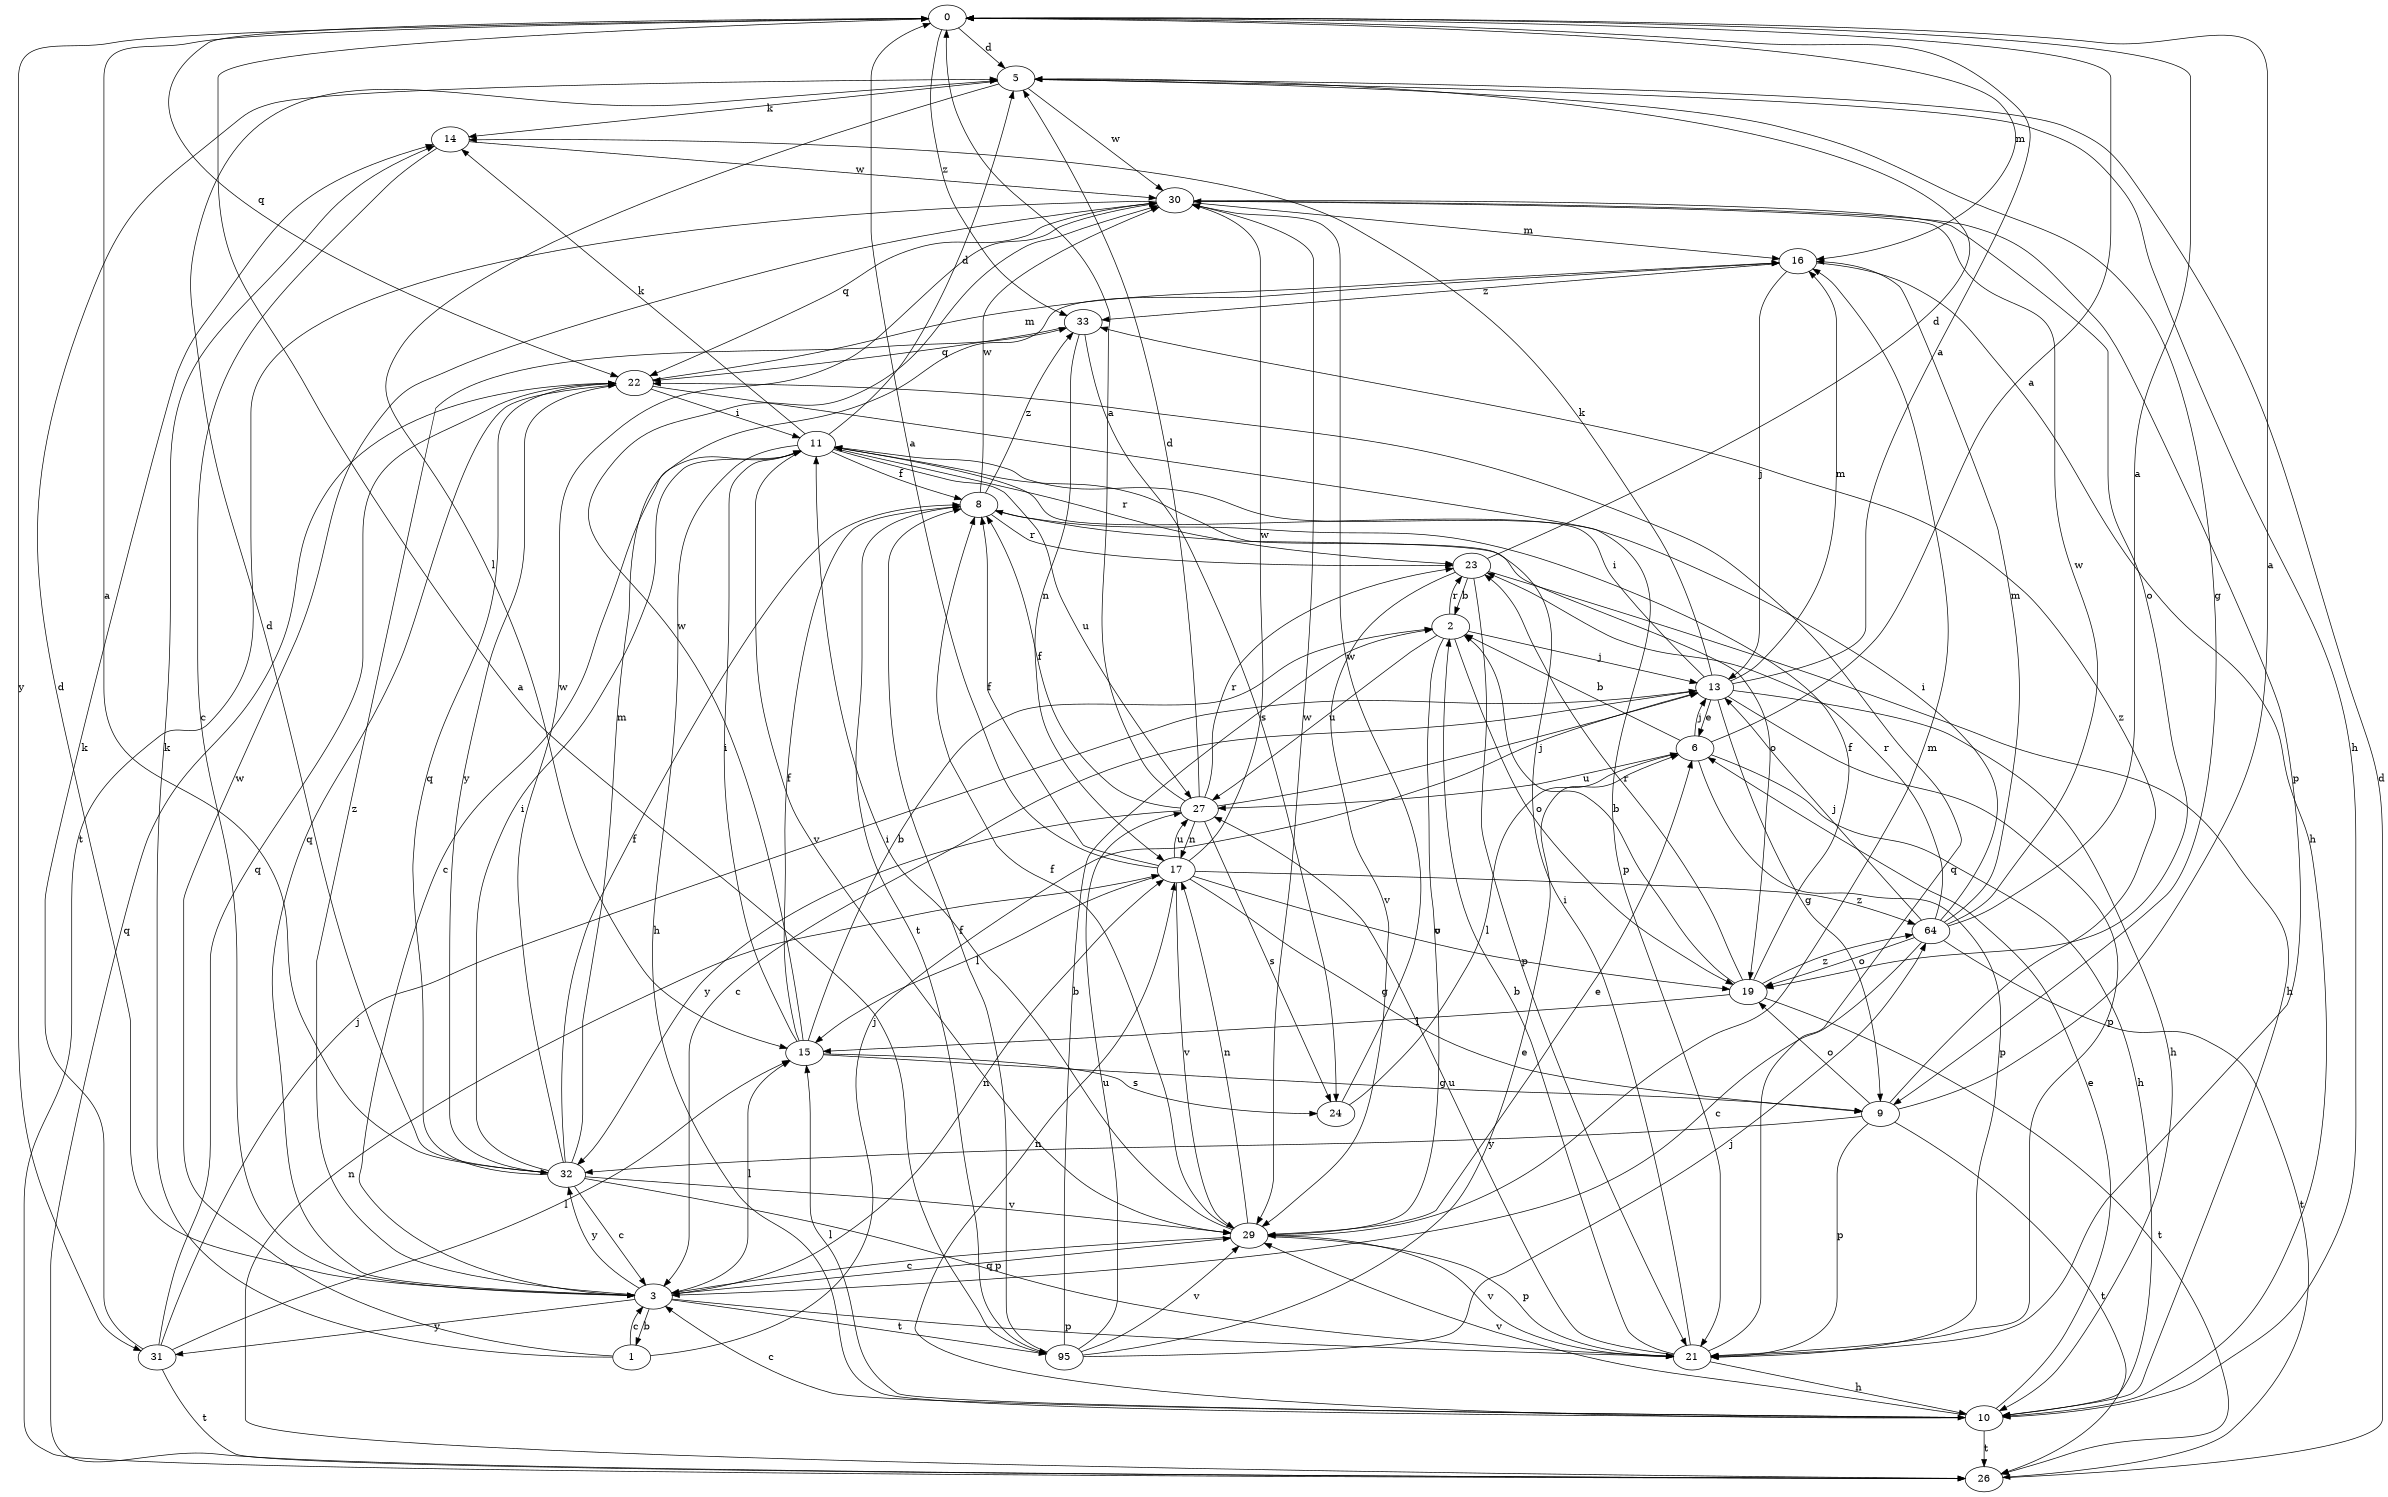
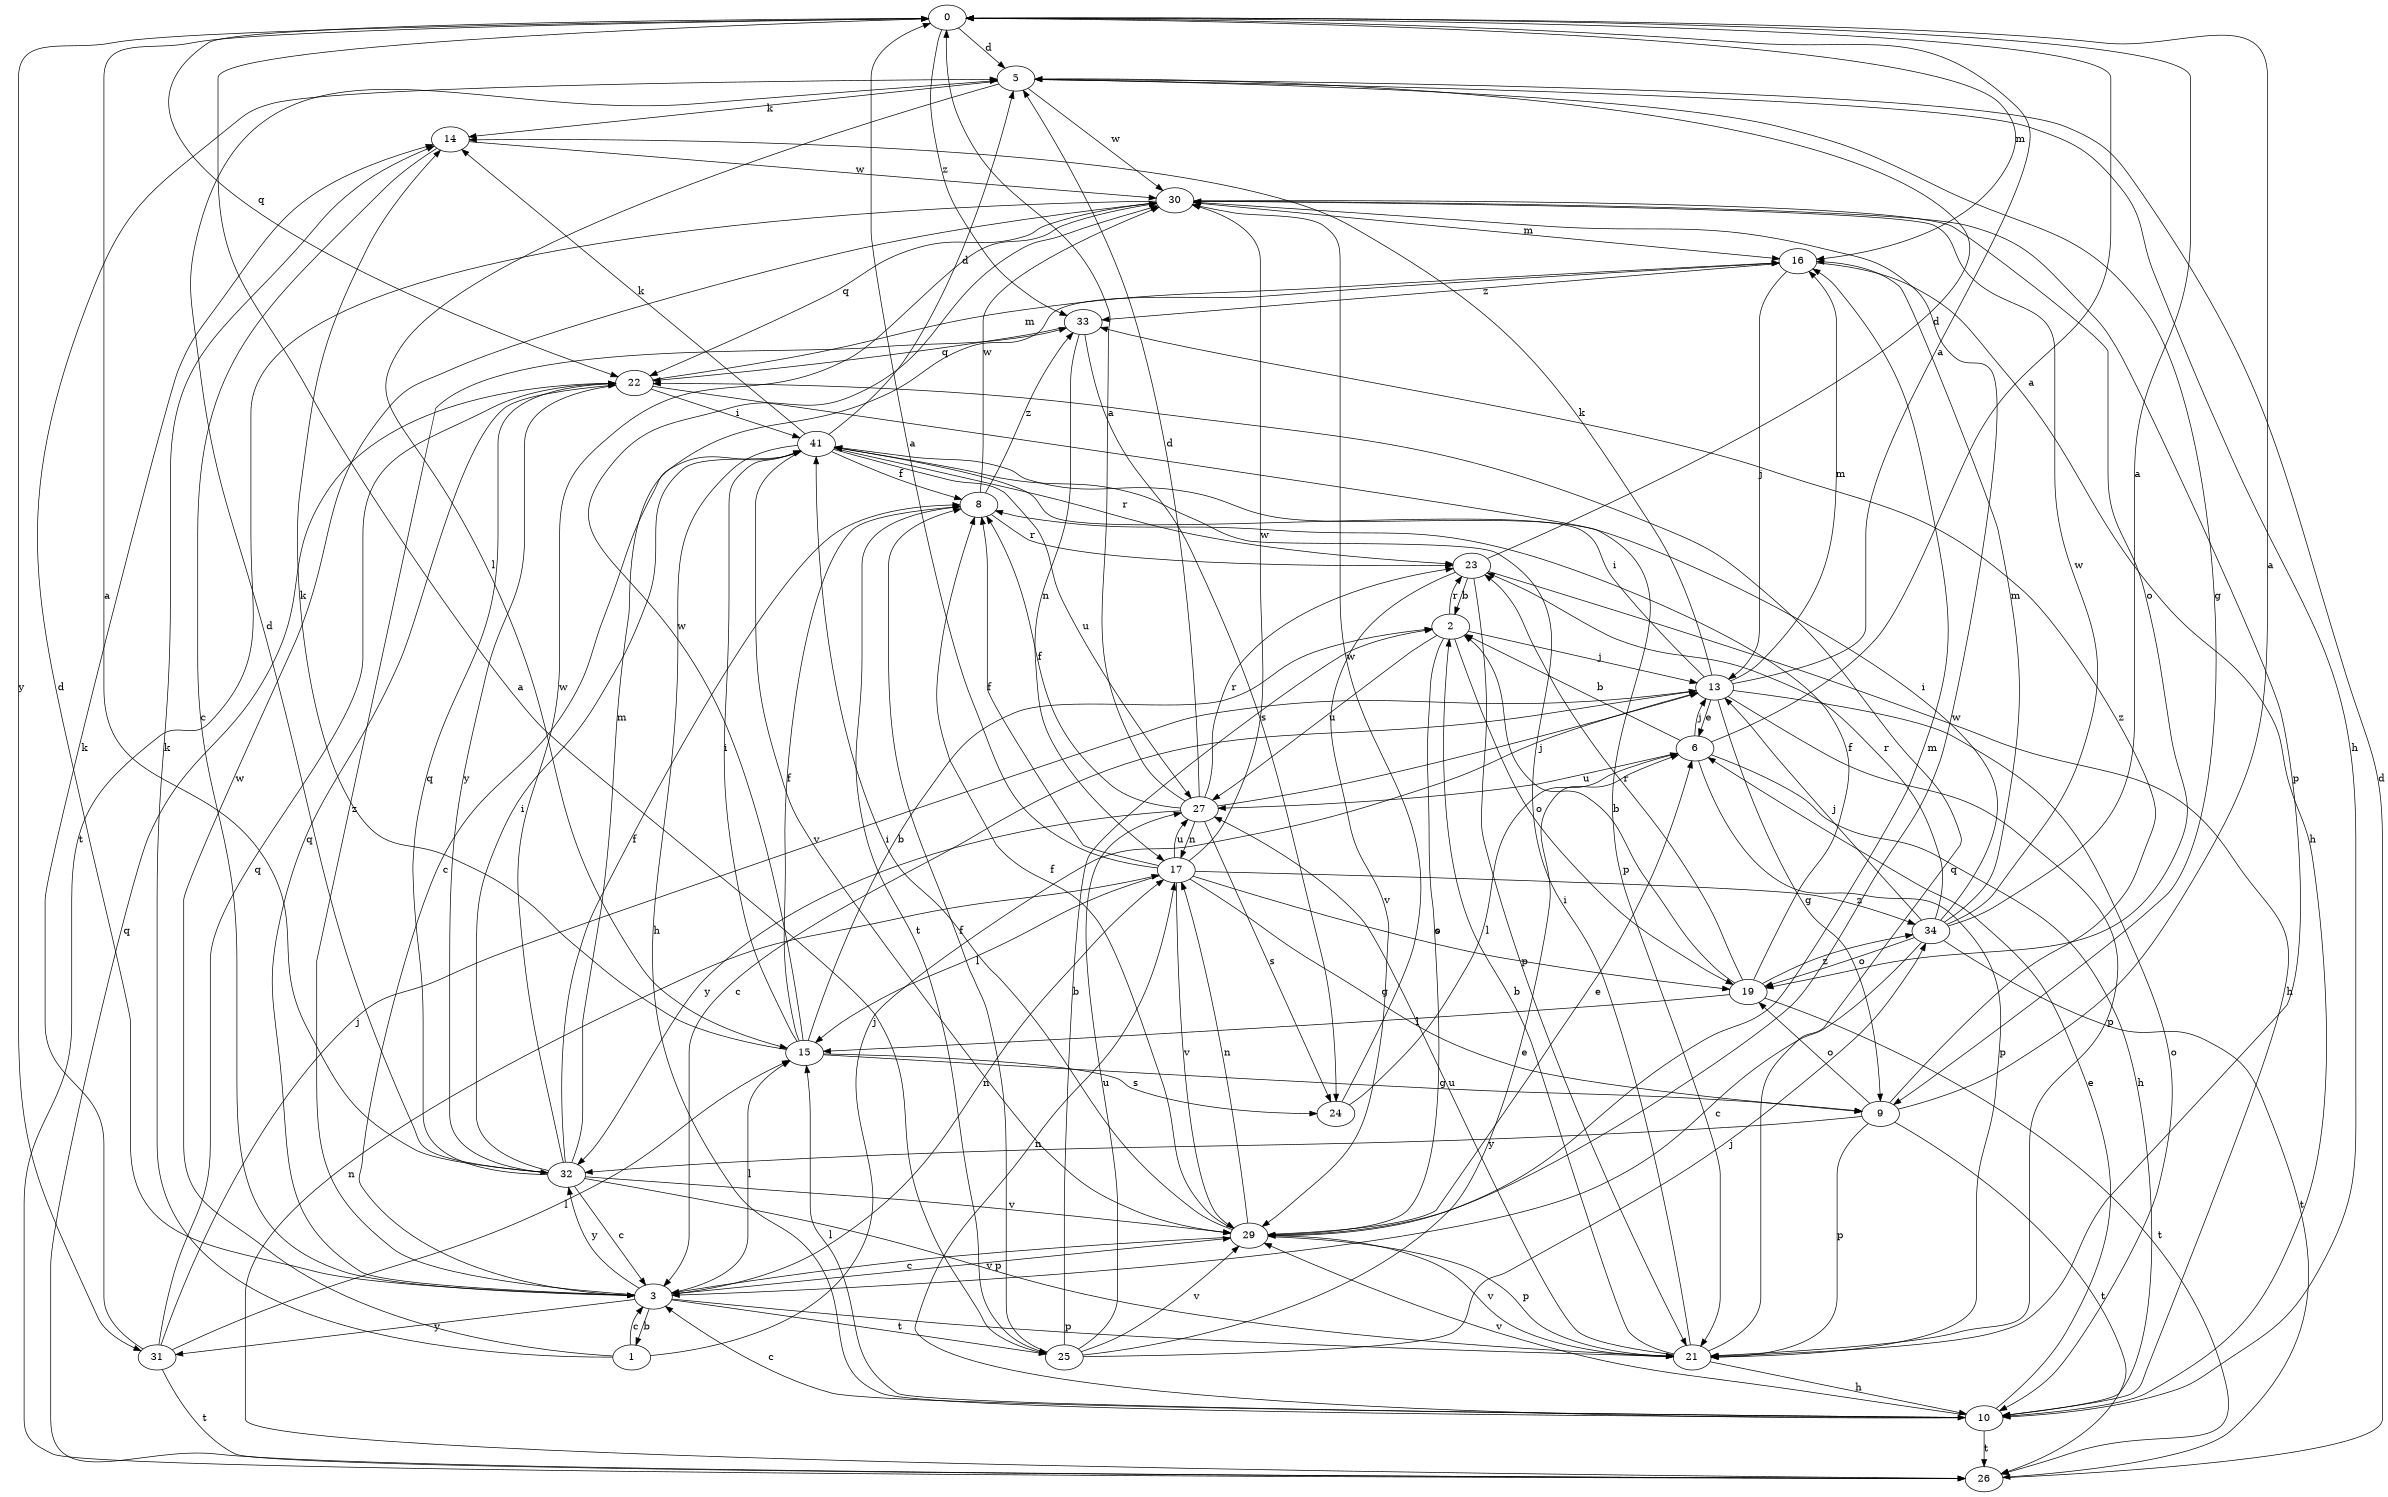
node "11": label "11" -> "41"
edge "8" -> "19": removed, label "o"
edge "30" -> "29": reversed
edge "15" -> "14": added, label "k"
edge "2" -> "29": label "v" -> "s"
node "64": label "64" -> "34"
edge "13" -> "10": label "h" -> "o"
edge "3" -> "29": label "q" -> "v"
node "95": label "95" -> "25"
